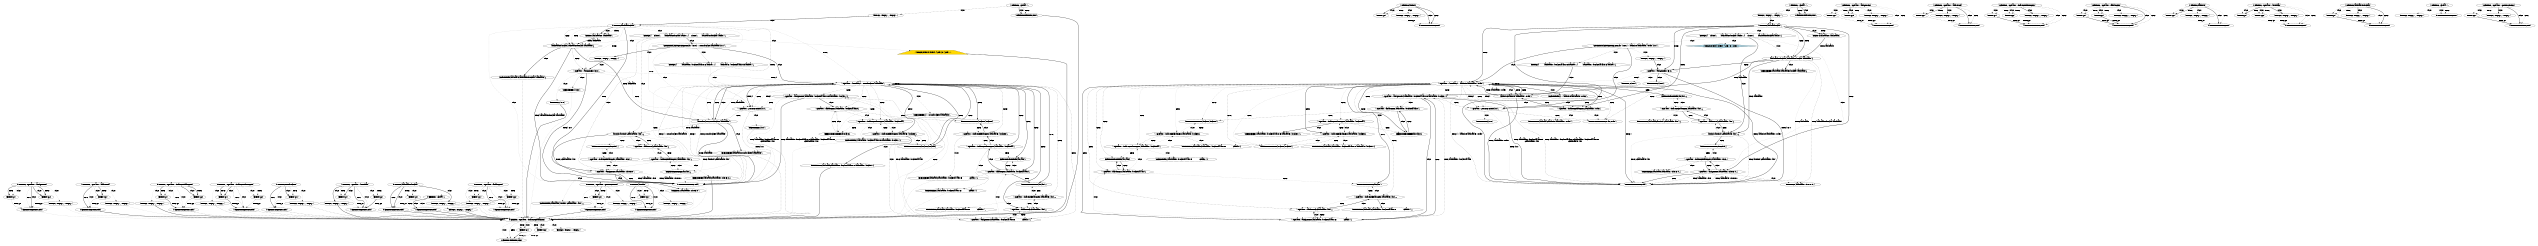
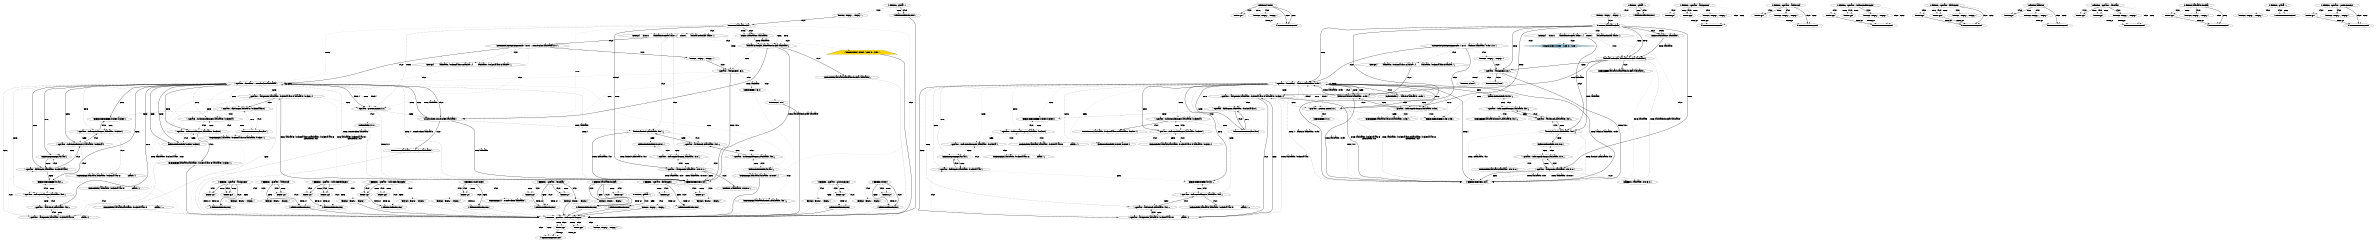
edge "(<operator>.lessThan,i < num_buckets(hashtable))" -> "(IDENTIFIER,i,i < num_buckets(hashtable))": now "(METHOD,num_buckets)" -> "(IDENTIFIER,i,i < num_buckets(hashtable))"
